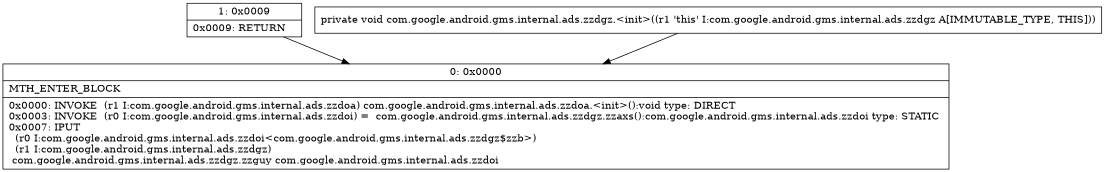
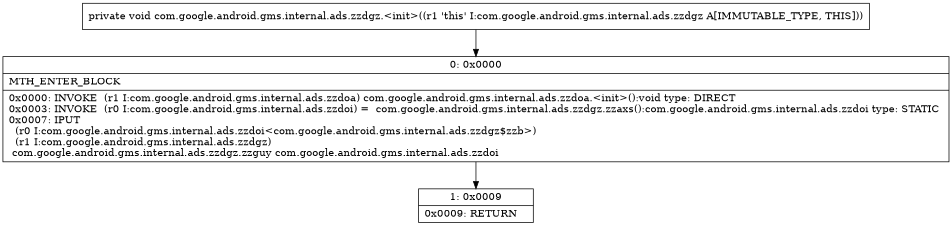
edge "1: 0x0009" -> "0: 0x0000": reversed
